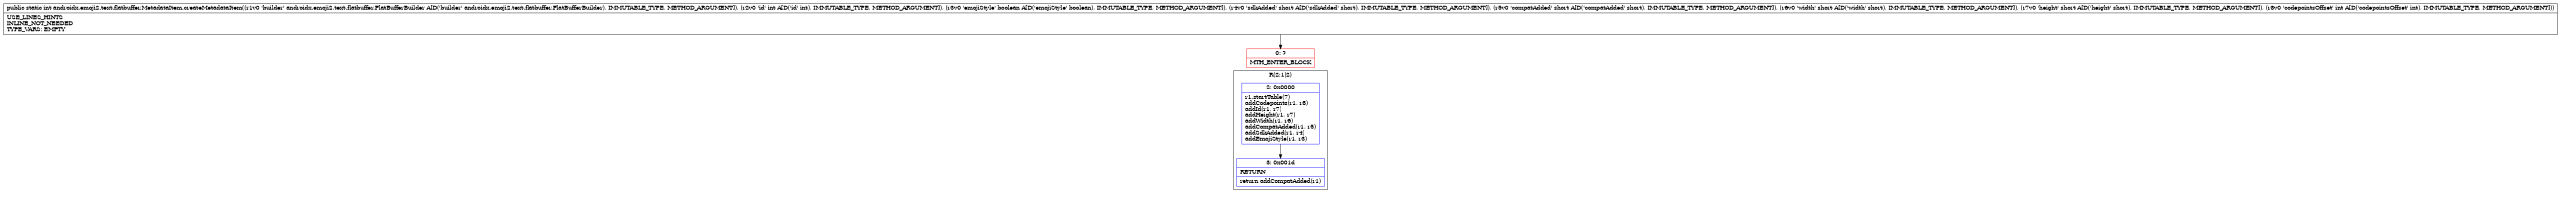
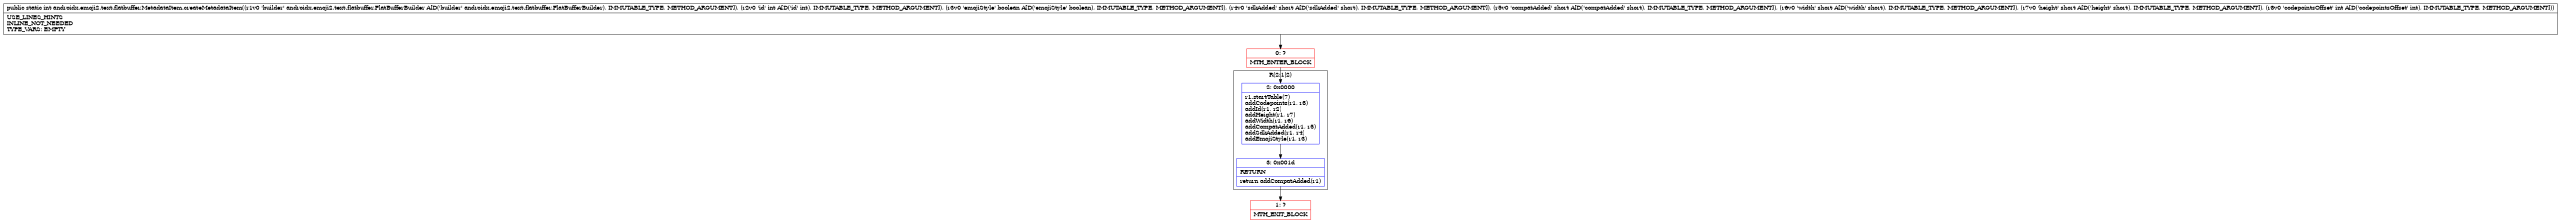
edge "0: ?" -> "2: 0x0000": added
node "2: 0x0000": text "addId(r1, r7)" -> "addId(r1, r2)"
node "1: ?": added
